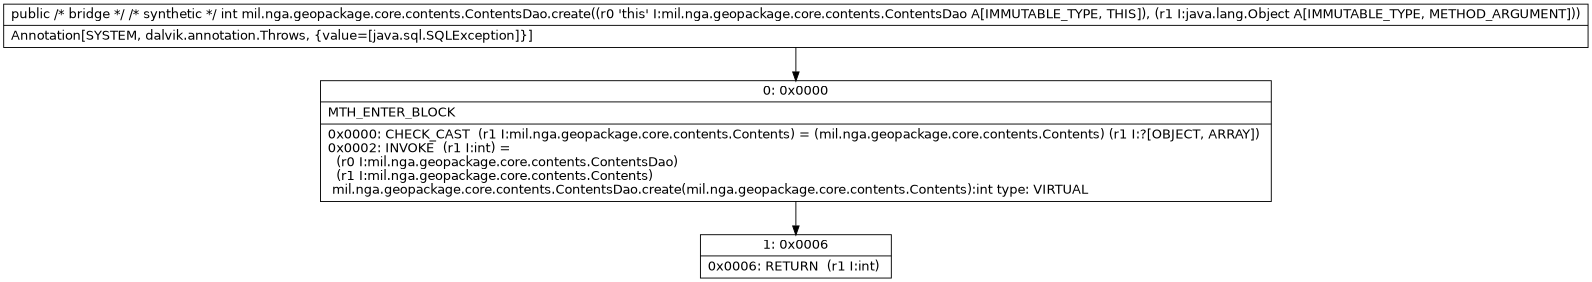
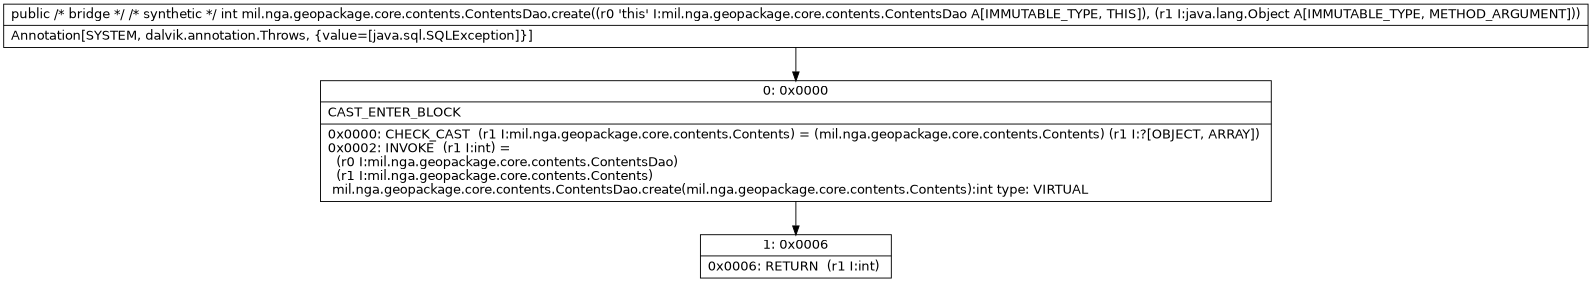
node "0: 0x0000": text "MTH_ENTER_BLOCK" -> "CAST_ENTER_BLOCK"
